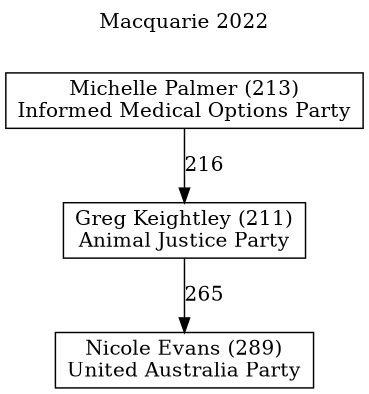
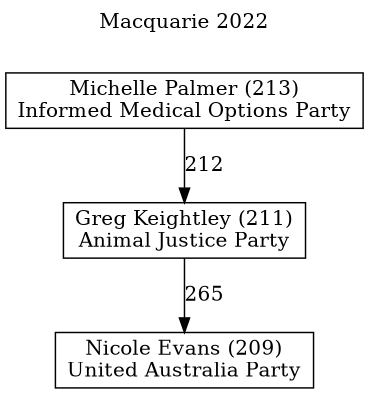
edge "Michelle Palmer (213) Informed Medical Options Party" -> "Greg Keightley (211) Animal Justice Party": label "216" -> "212"
node "Nicole Evans (289) United Australia Party": label "Nicole Evans (289) United Australia Party" -> "Nicole Evans (209) United Australia Party"
